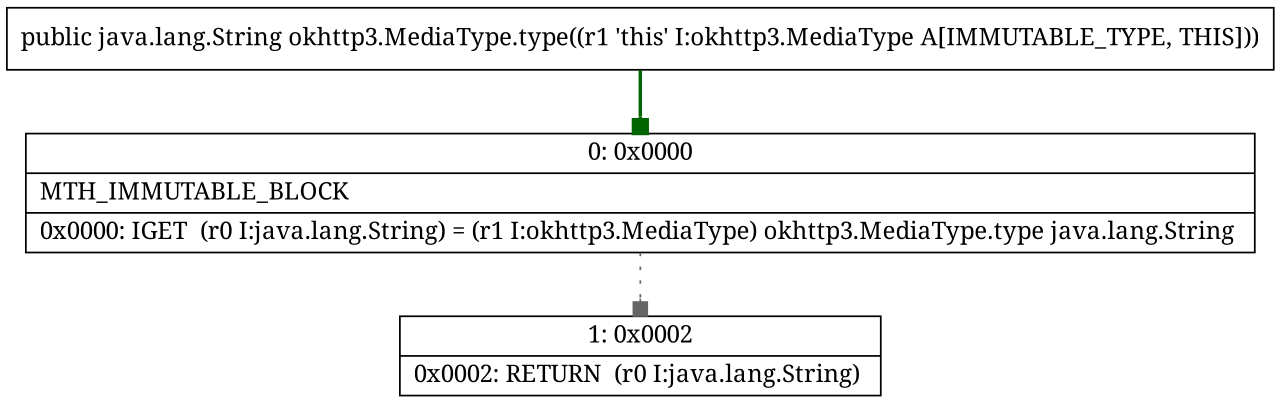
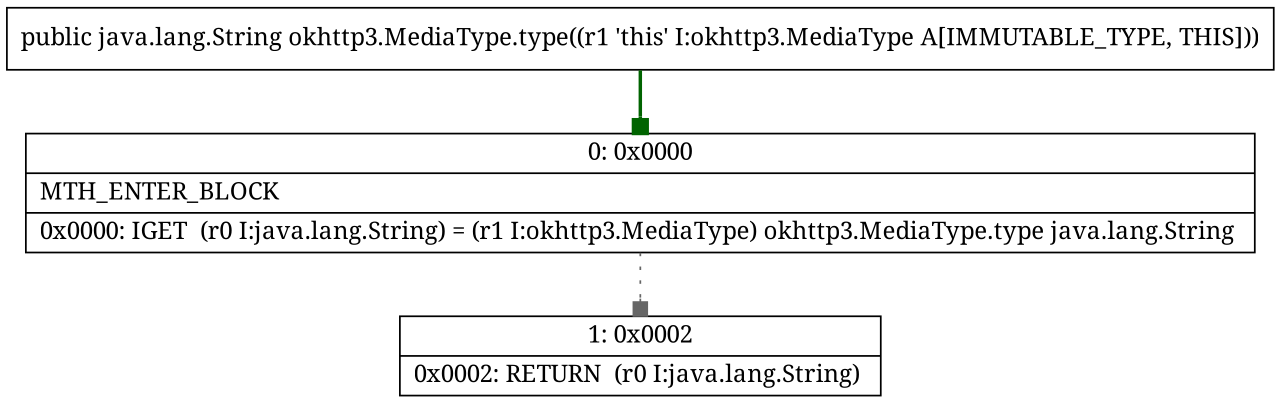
node "0: 0x0000": text "MTH_IMMUTABLE_BLOCK" -> "MTH_ENTER_BLOCK"
